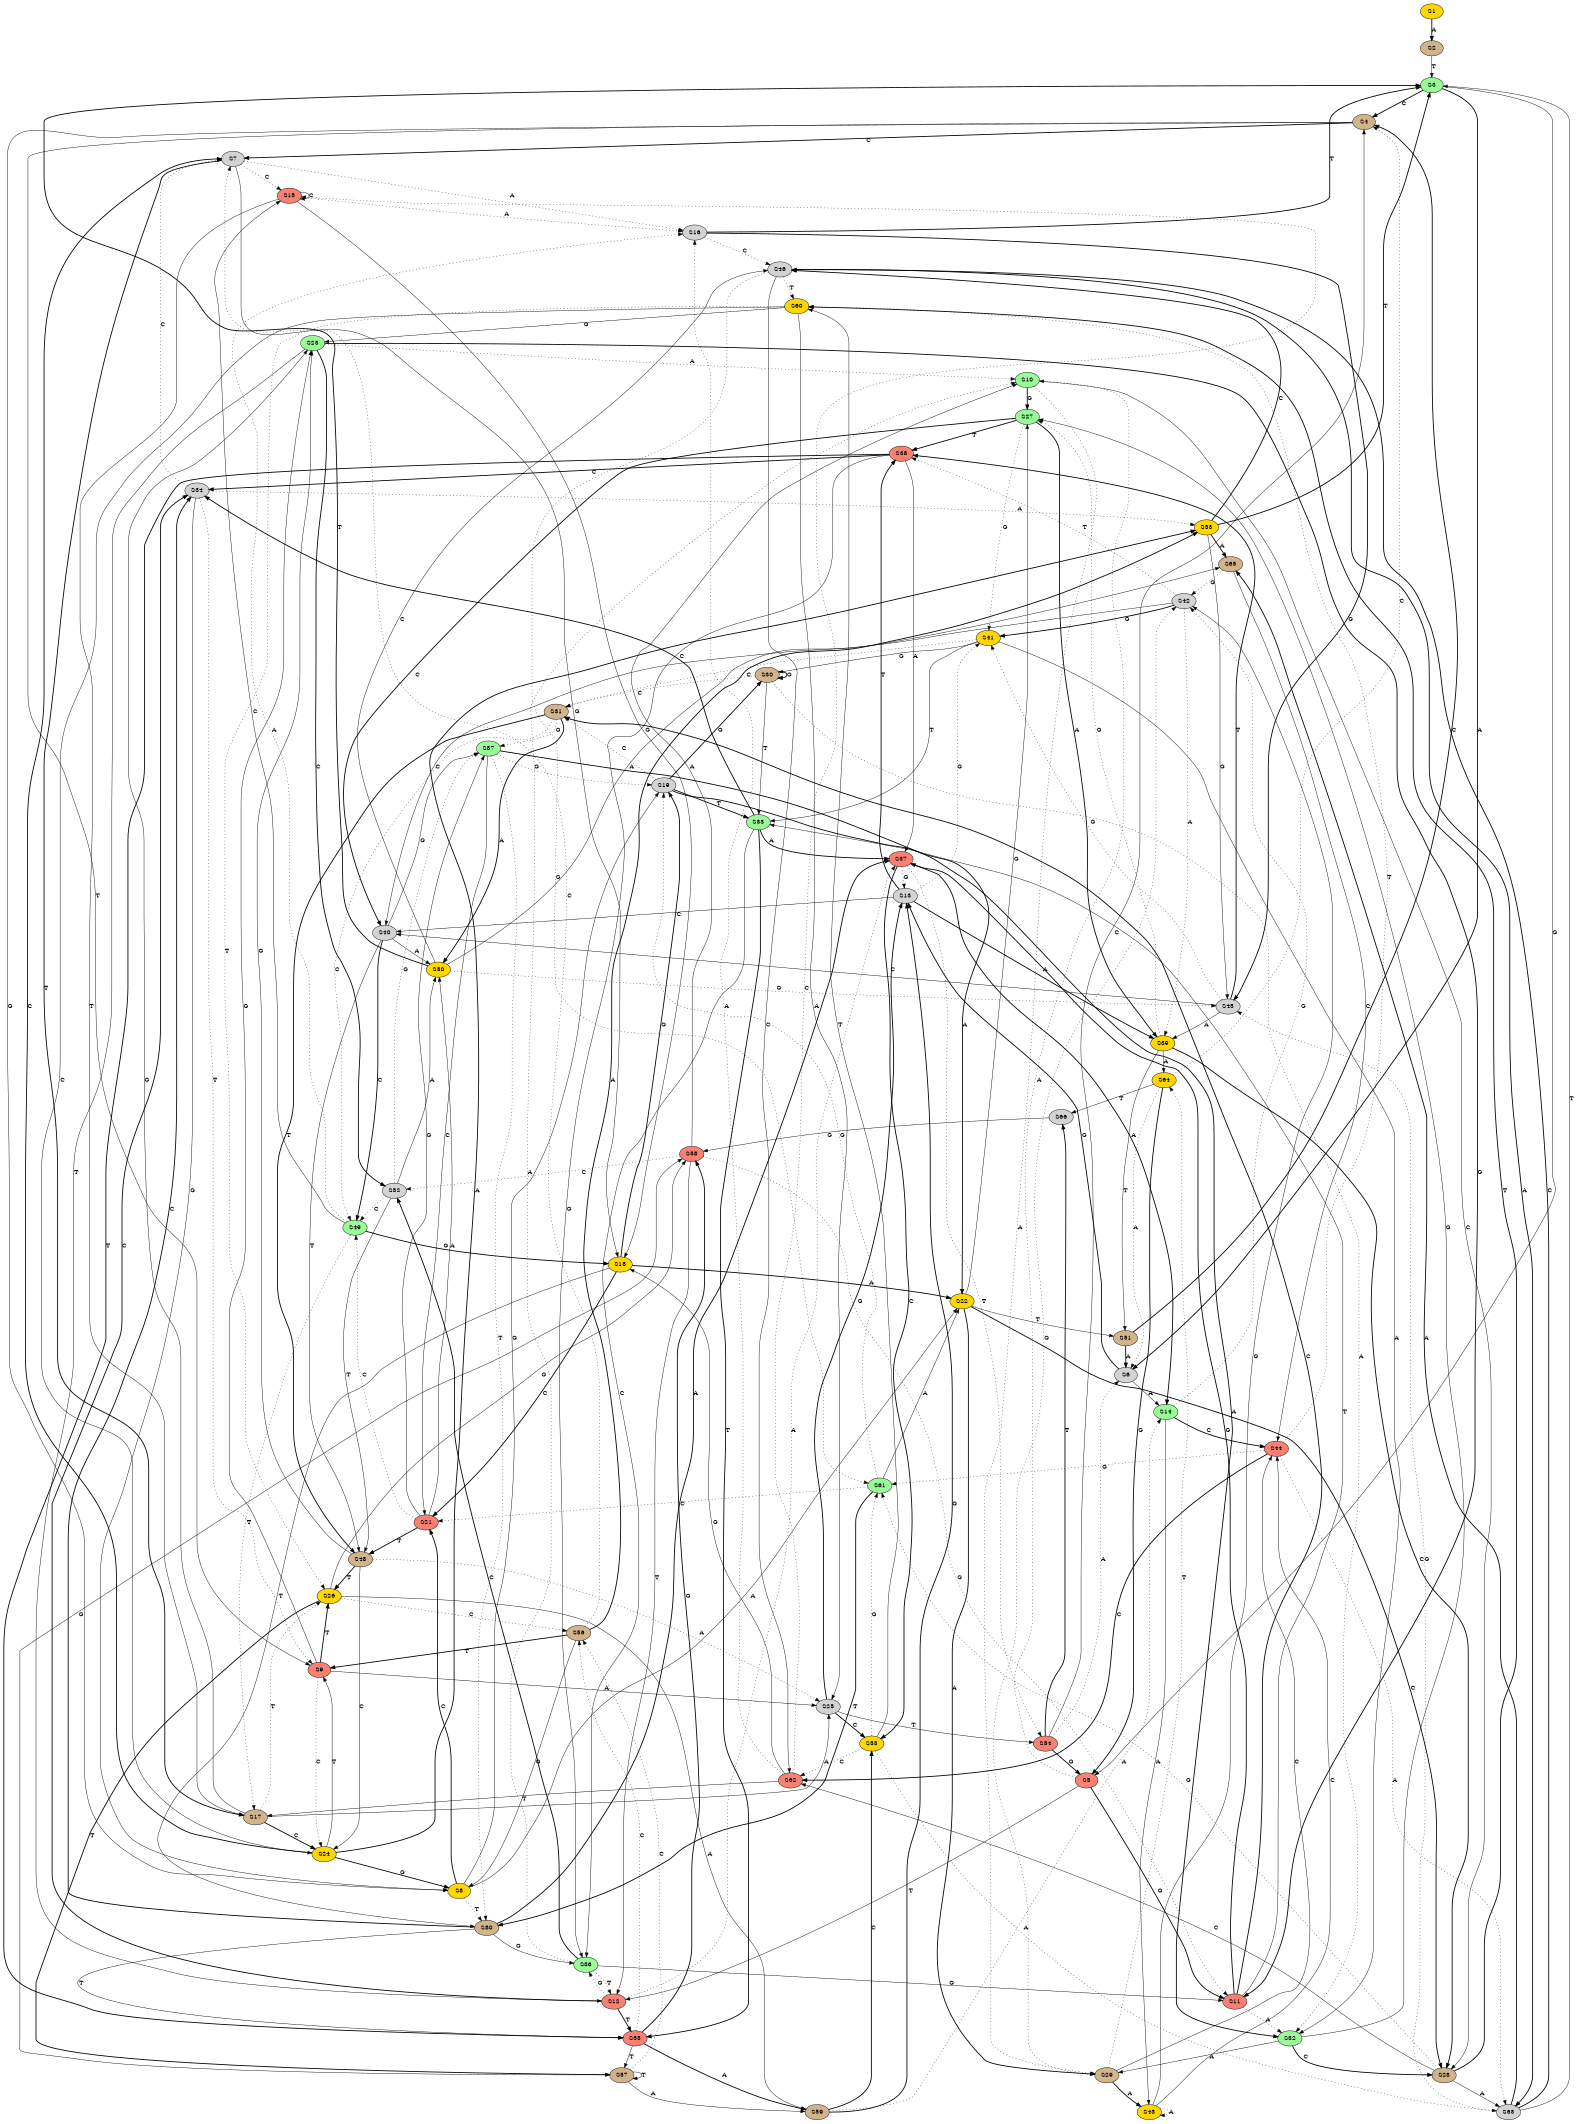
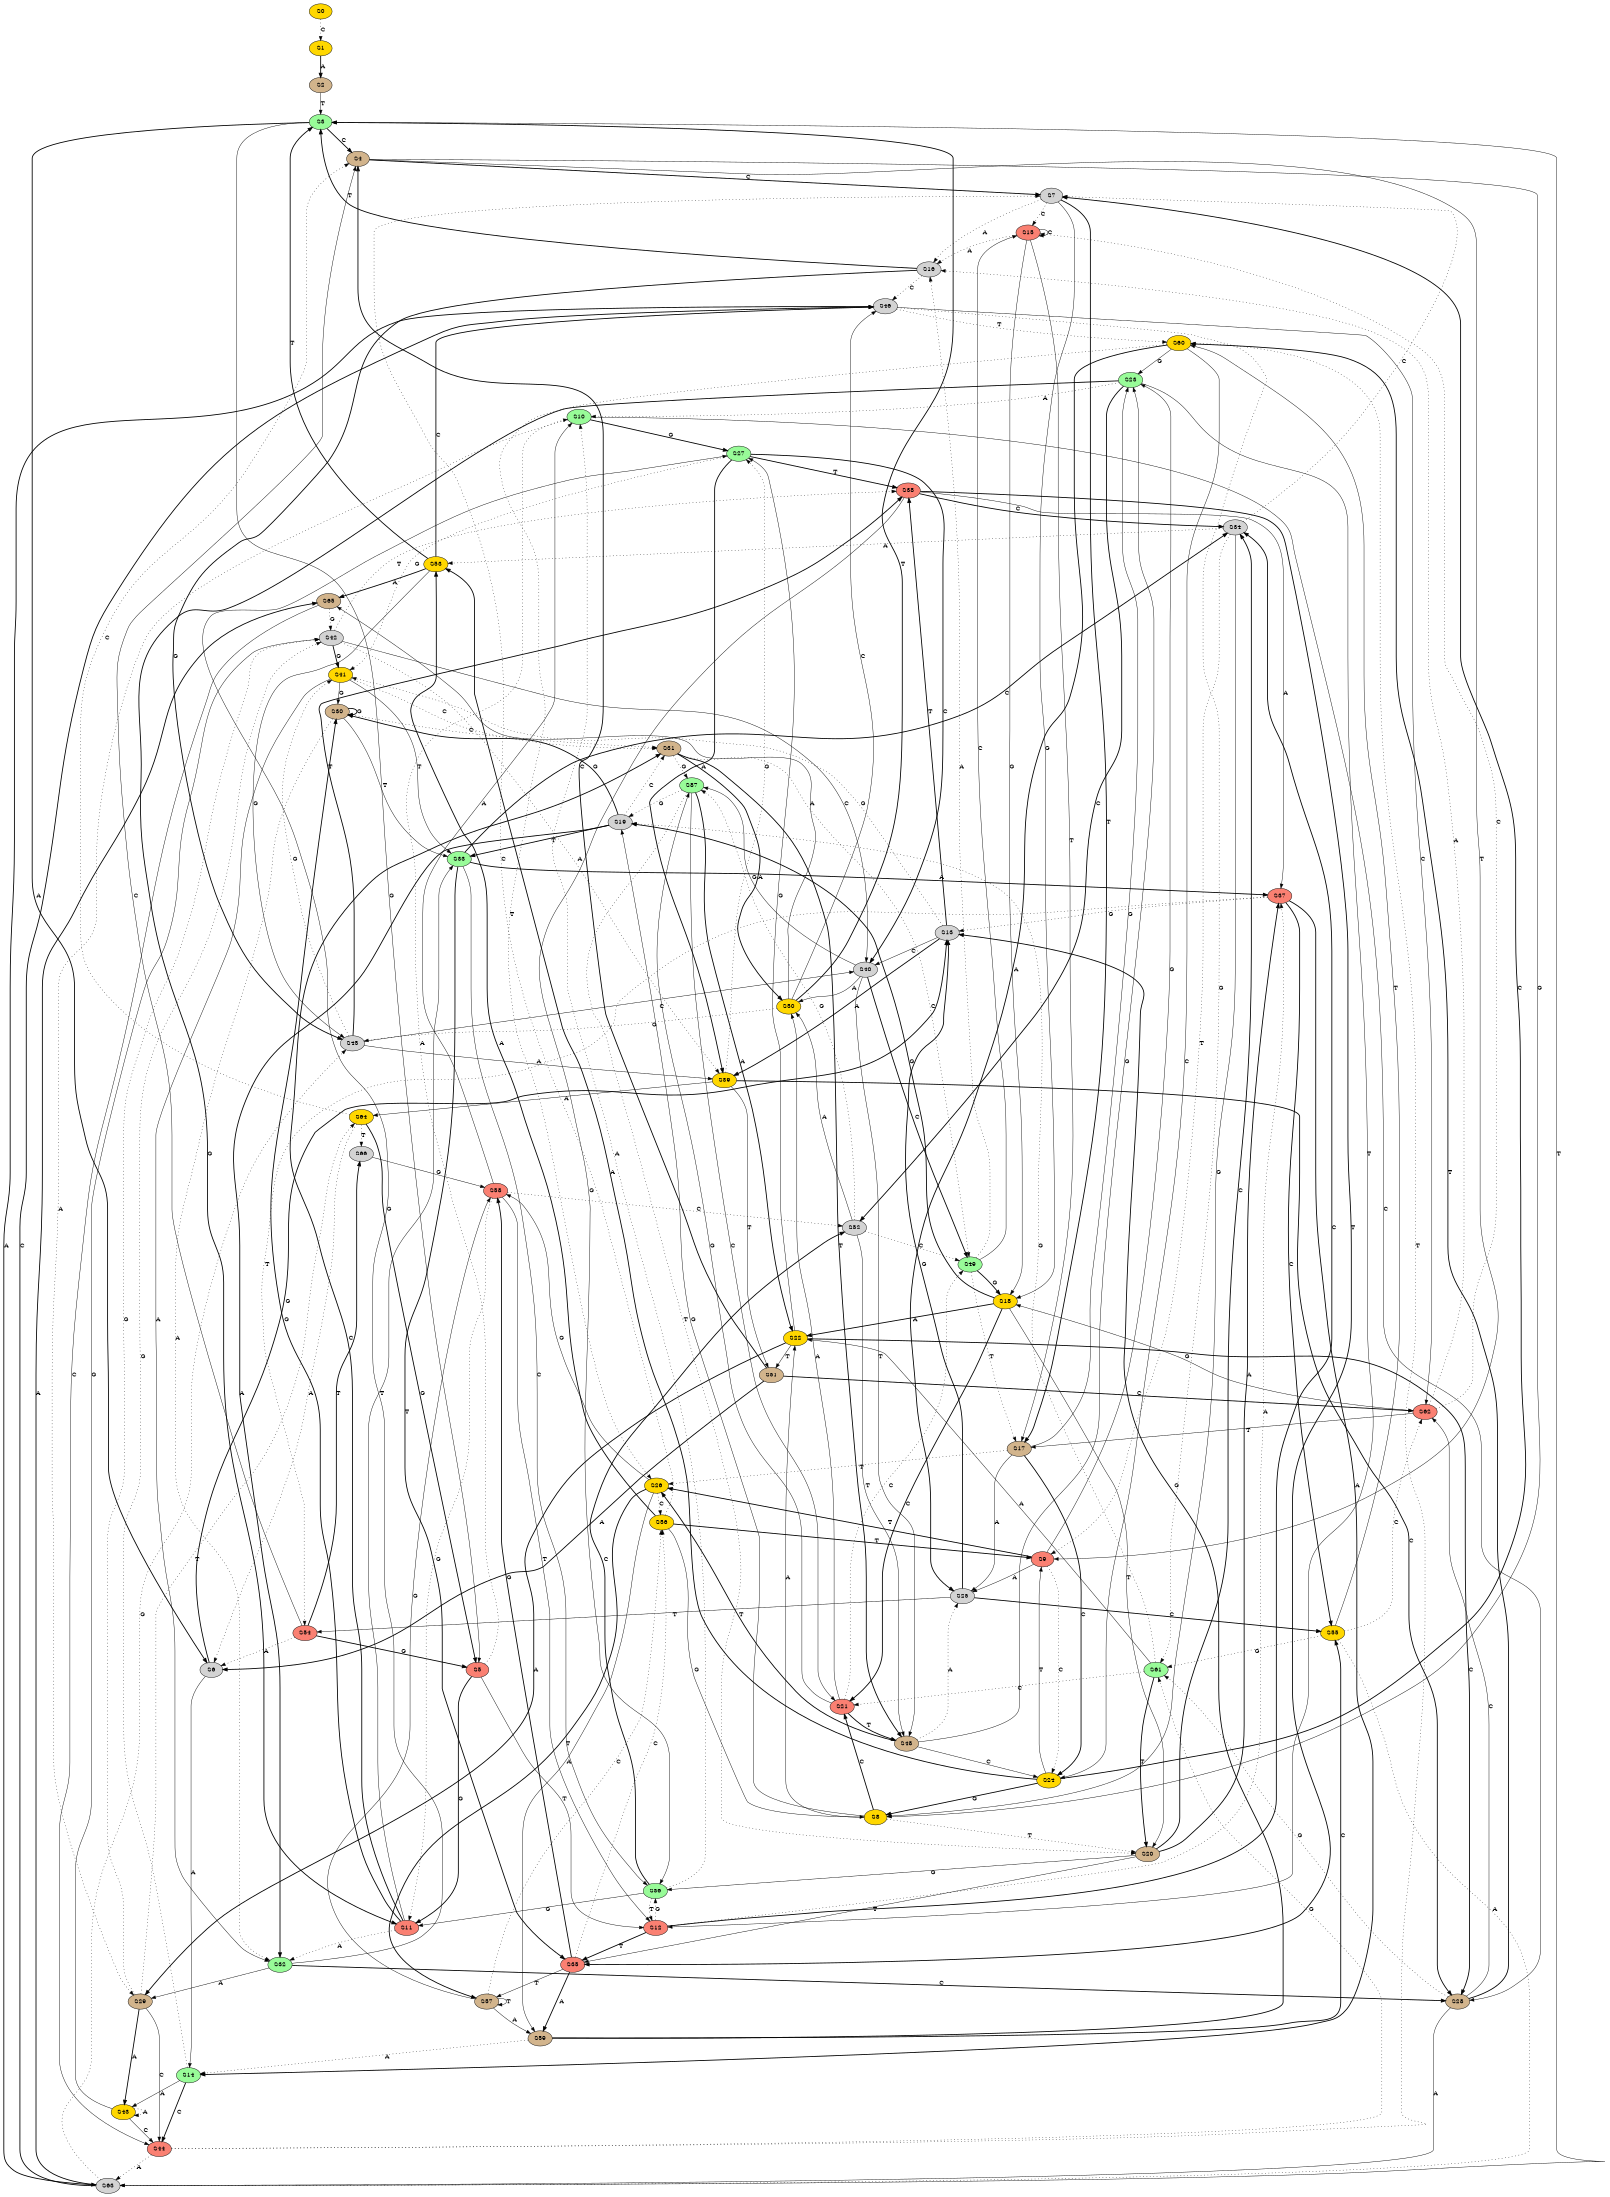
node "S0": added
edge "S60" -> "S25": style solid -> bold
edge "S64" -> "S66": style solid -> dotted
edge "S11" -> "S37": now "S11" -> "S30"
node "S56": fillcolor tan -> gold
edge "S44" -> "S62": now "S51" -> "S62"
node "S80": label "S80" -> "S20"
